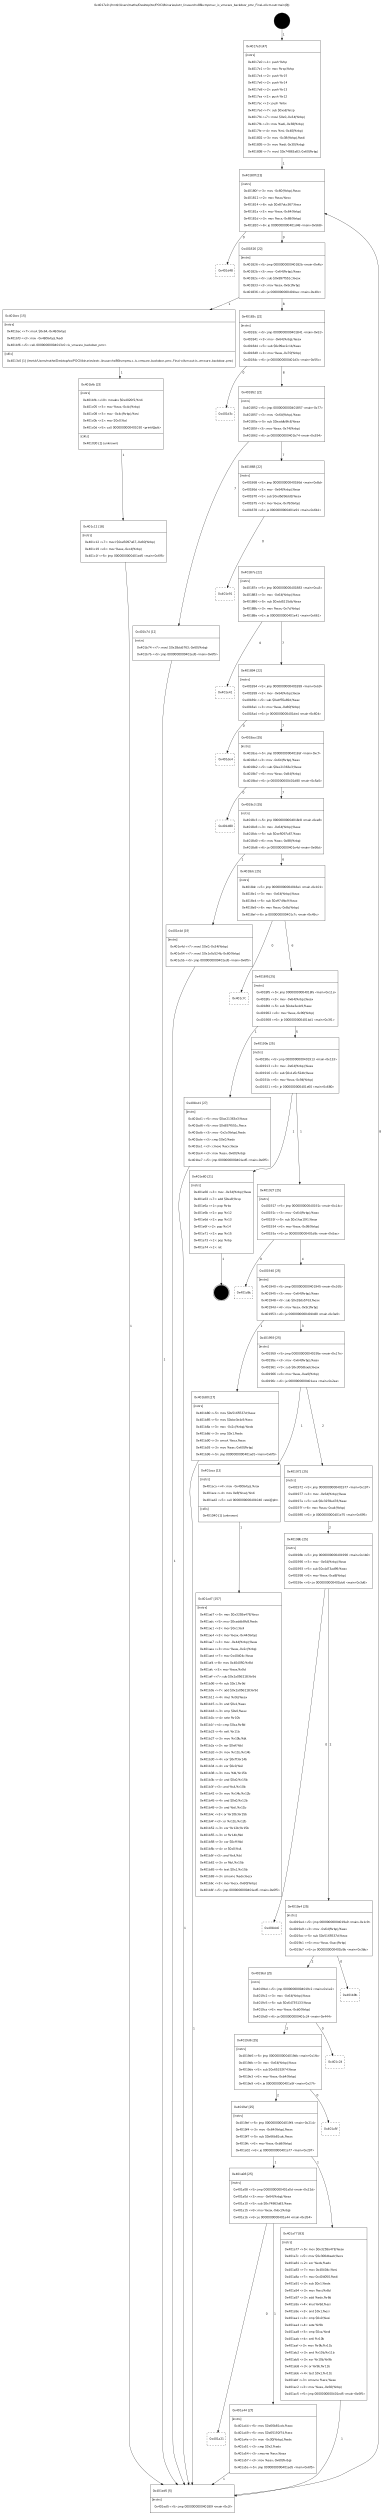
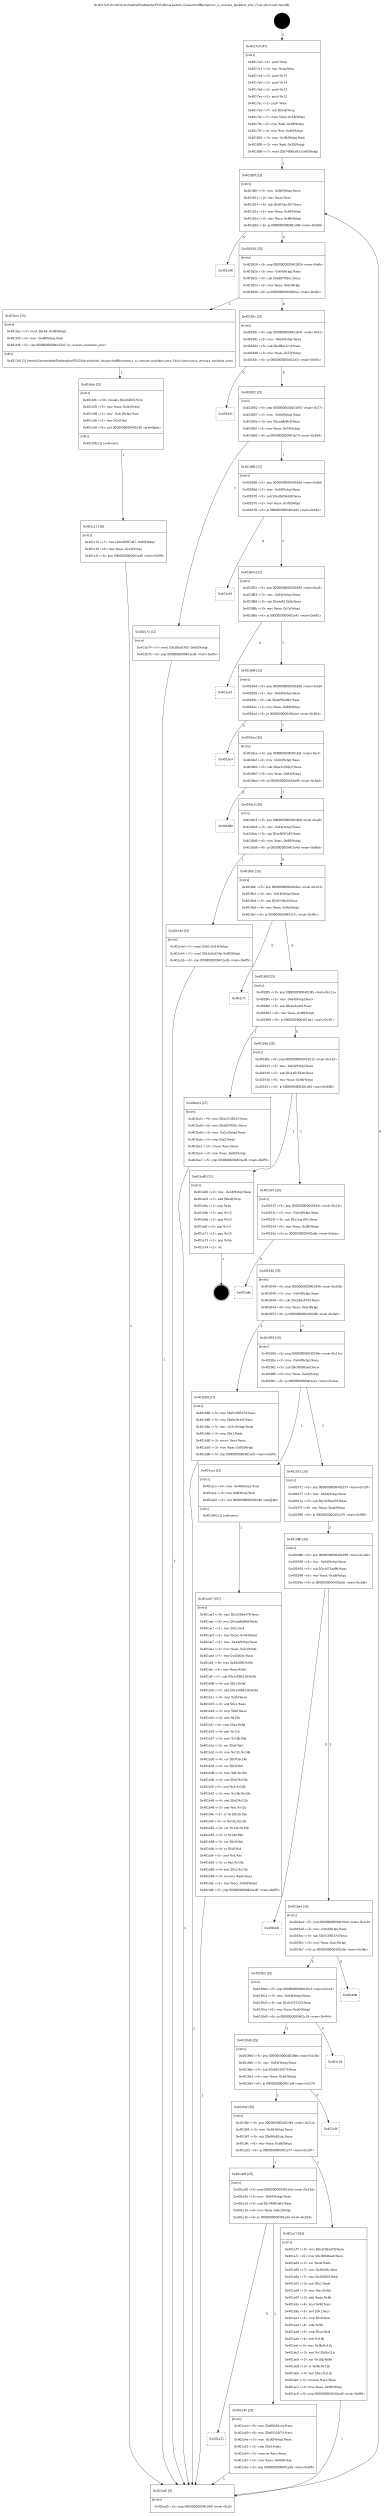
edge "0x401868 [22]" -> "0x40187e [22]": added, label "7"
edge "0x401927 [25]" -> "0x401940 [25]": removed, label "4"
edge "0x401ad7 [157]" -> "0x401ed5 [5]": added, label "1"
